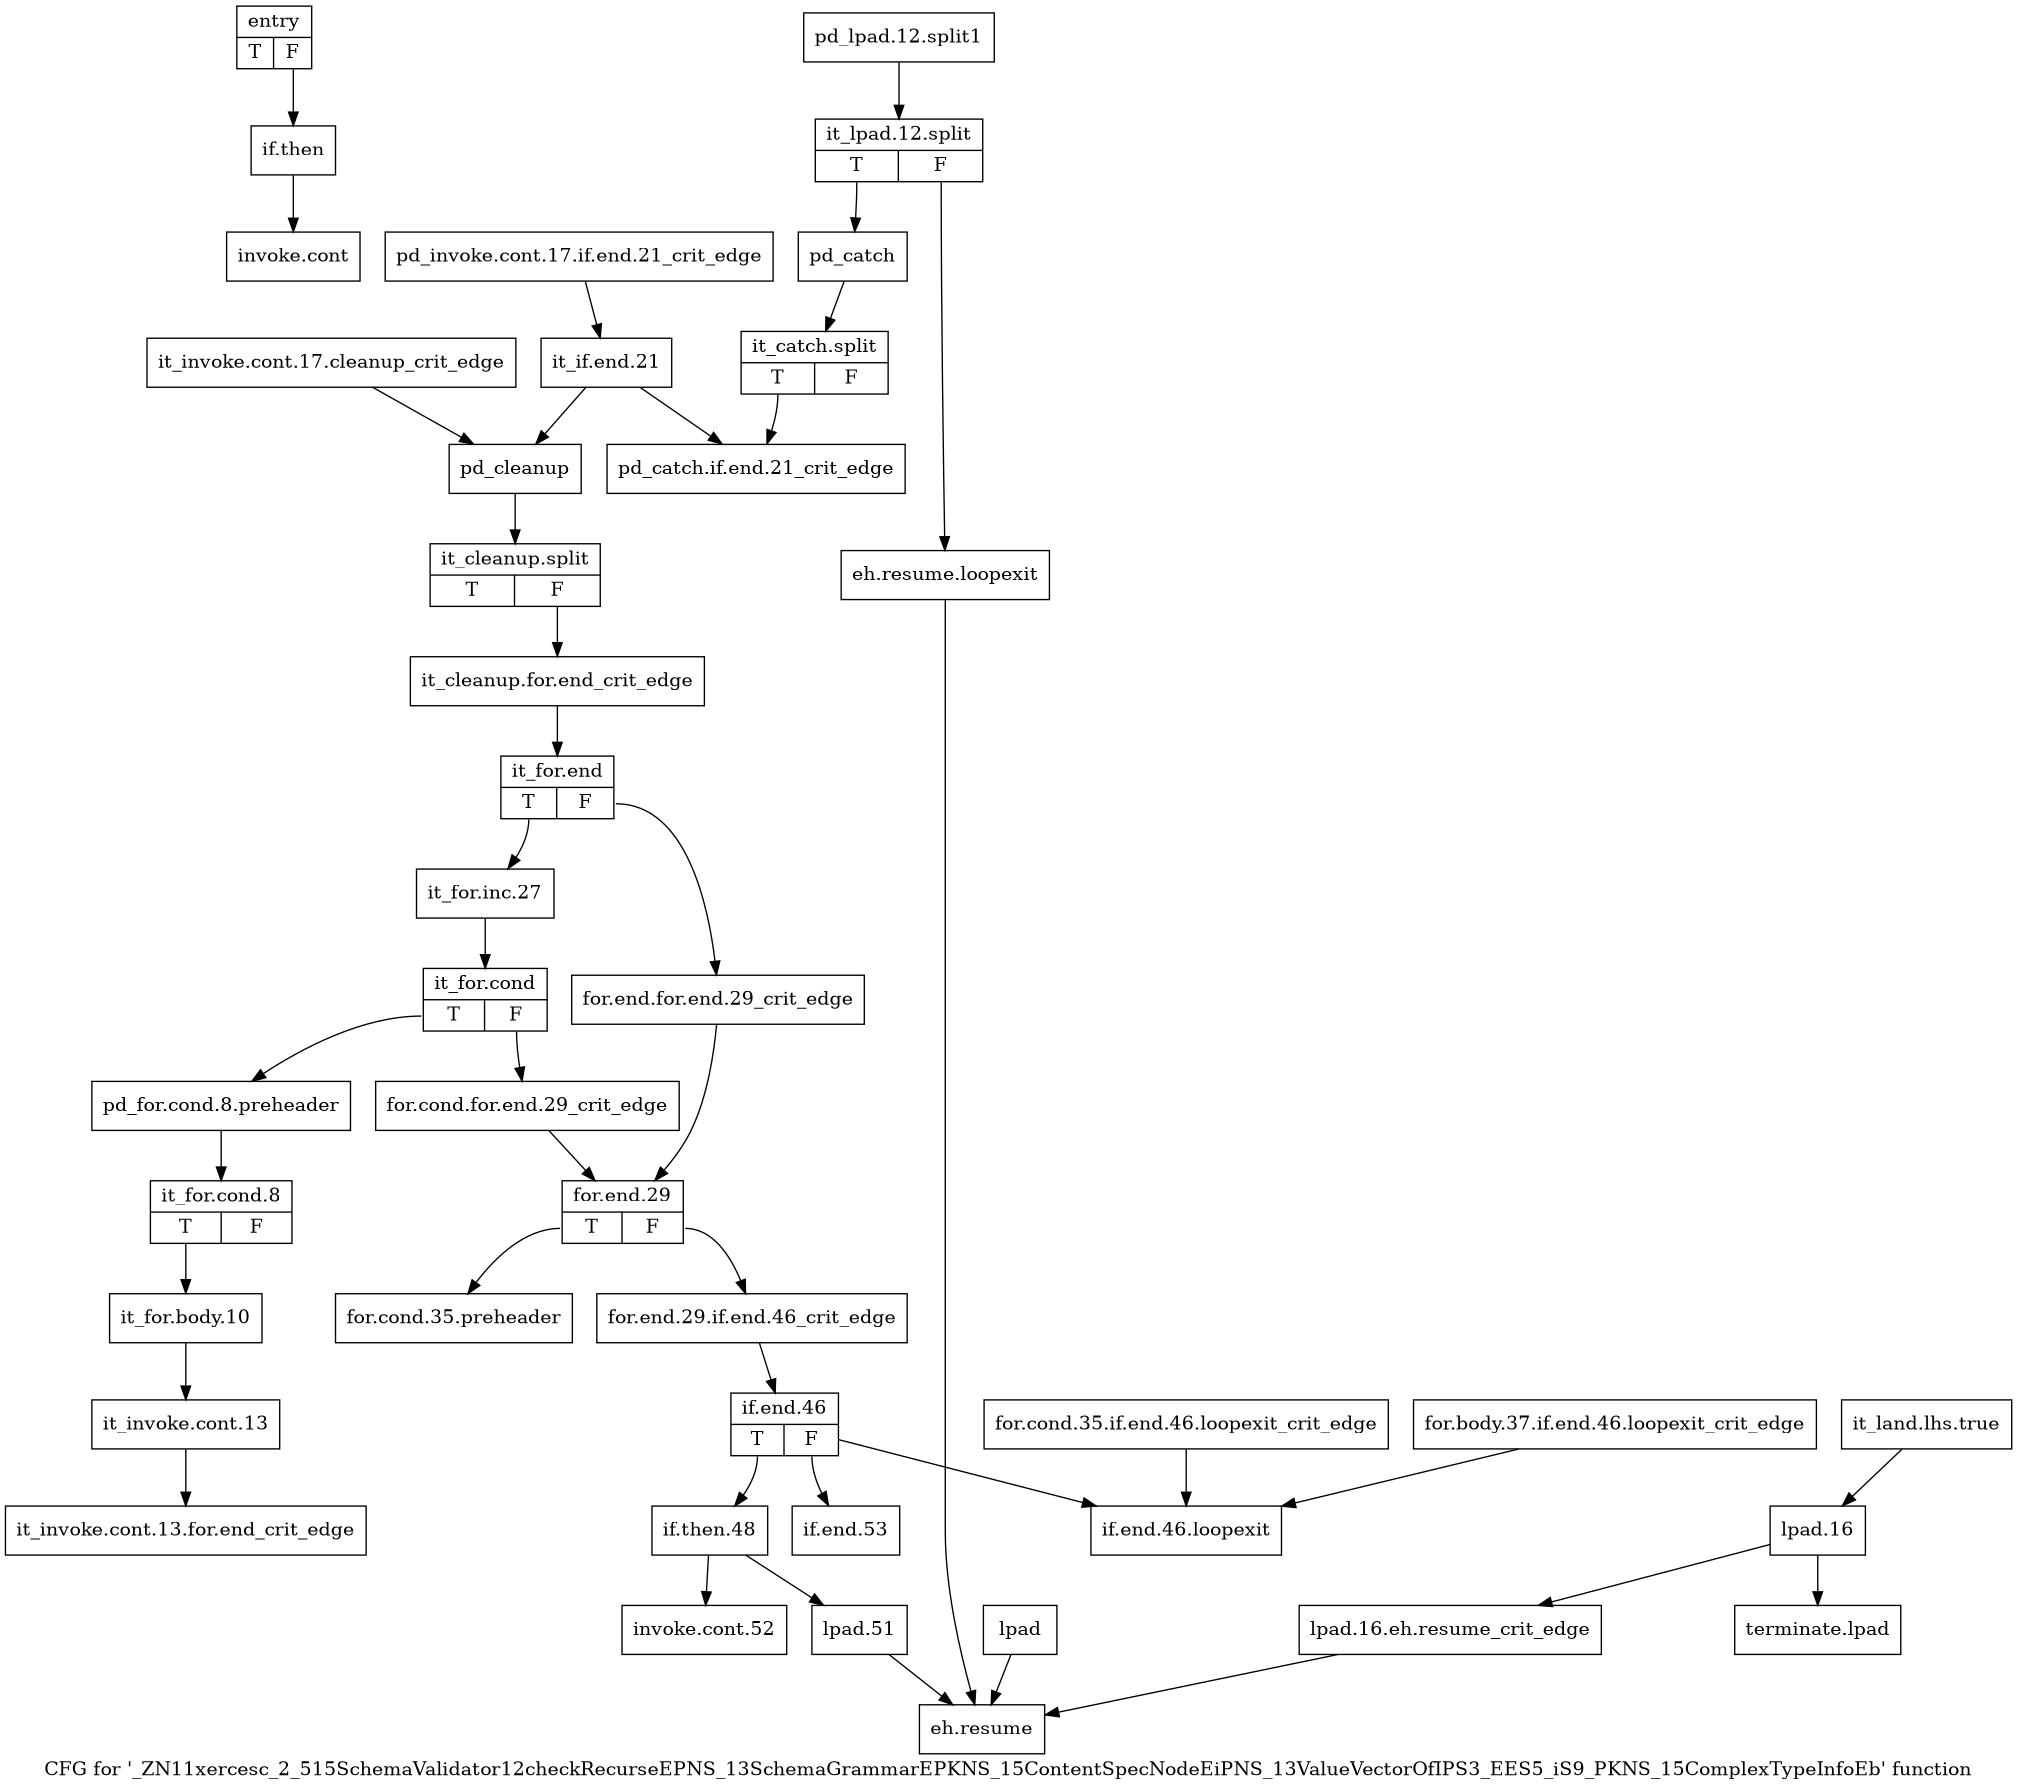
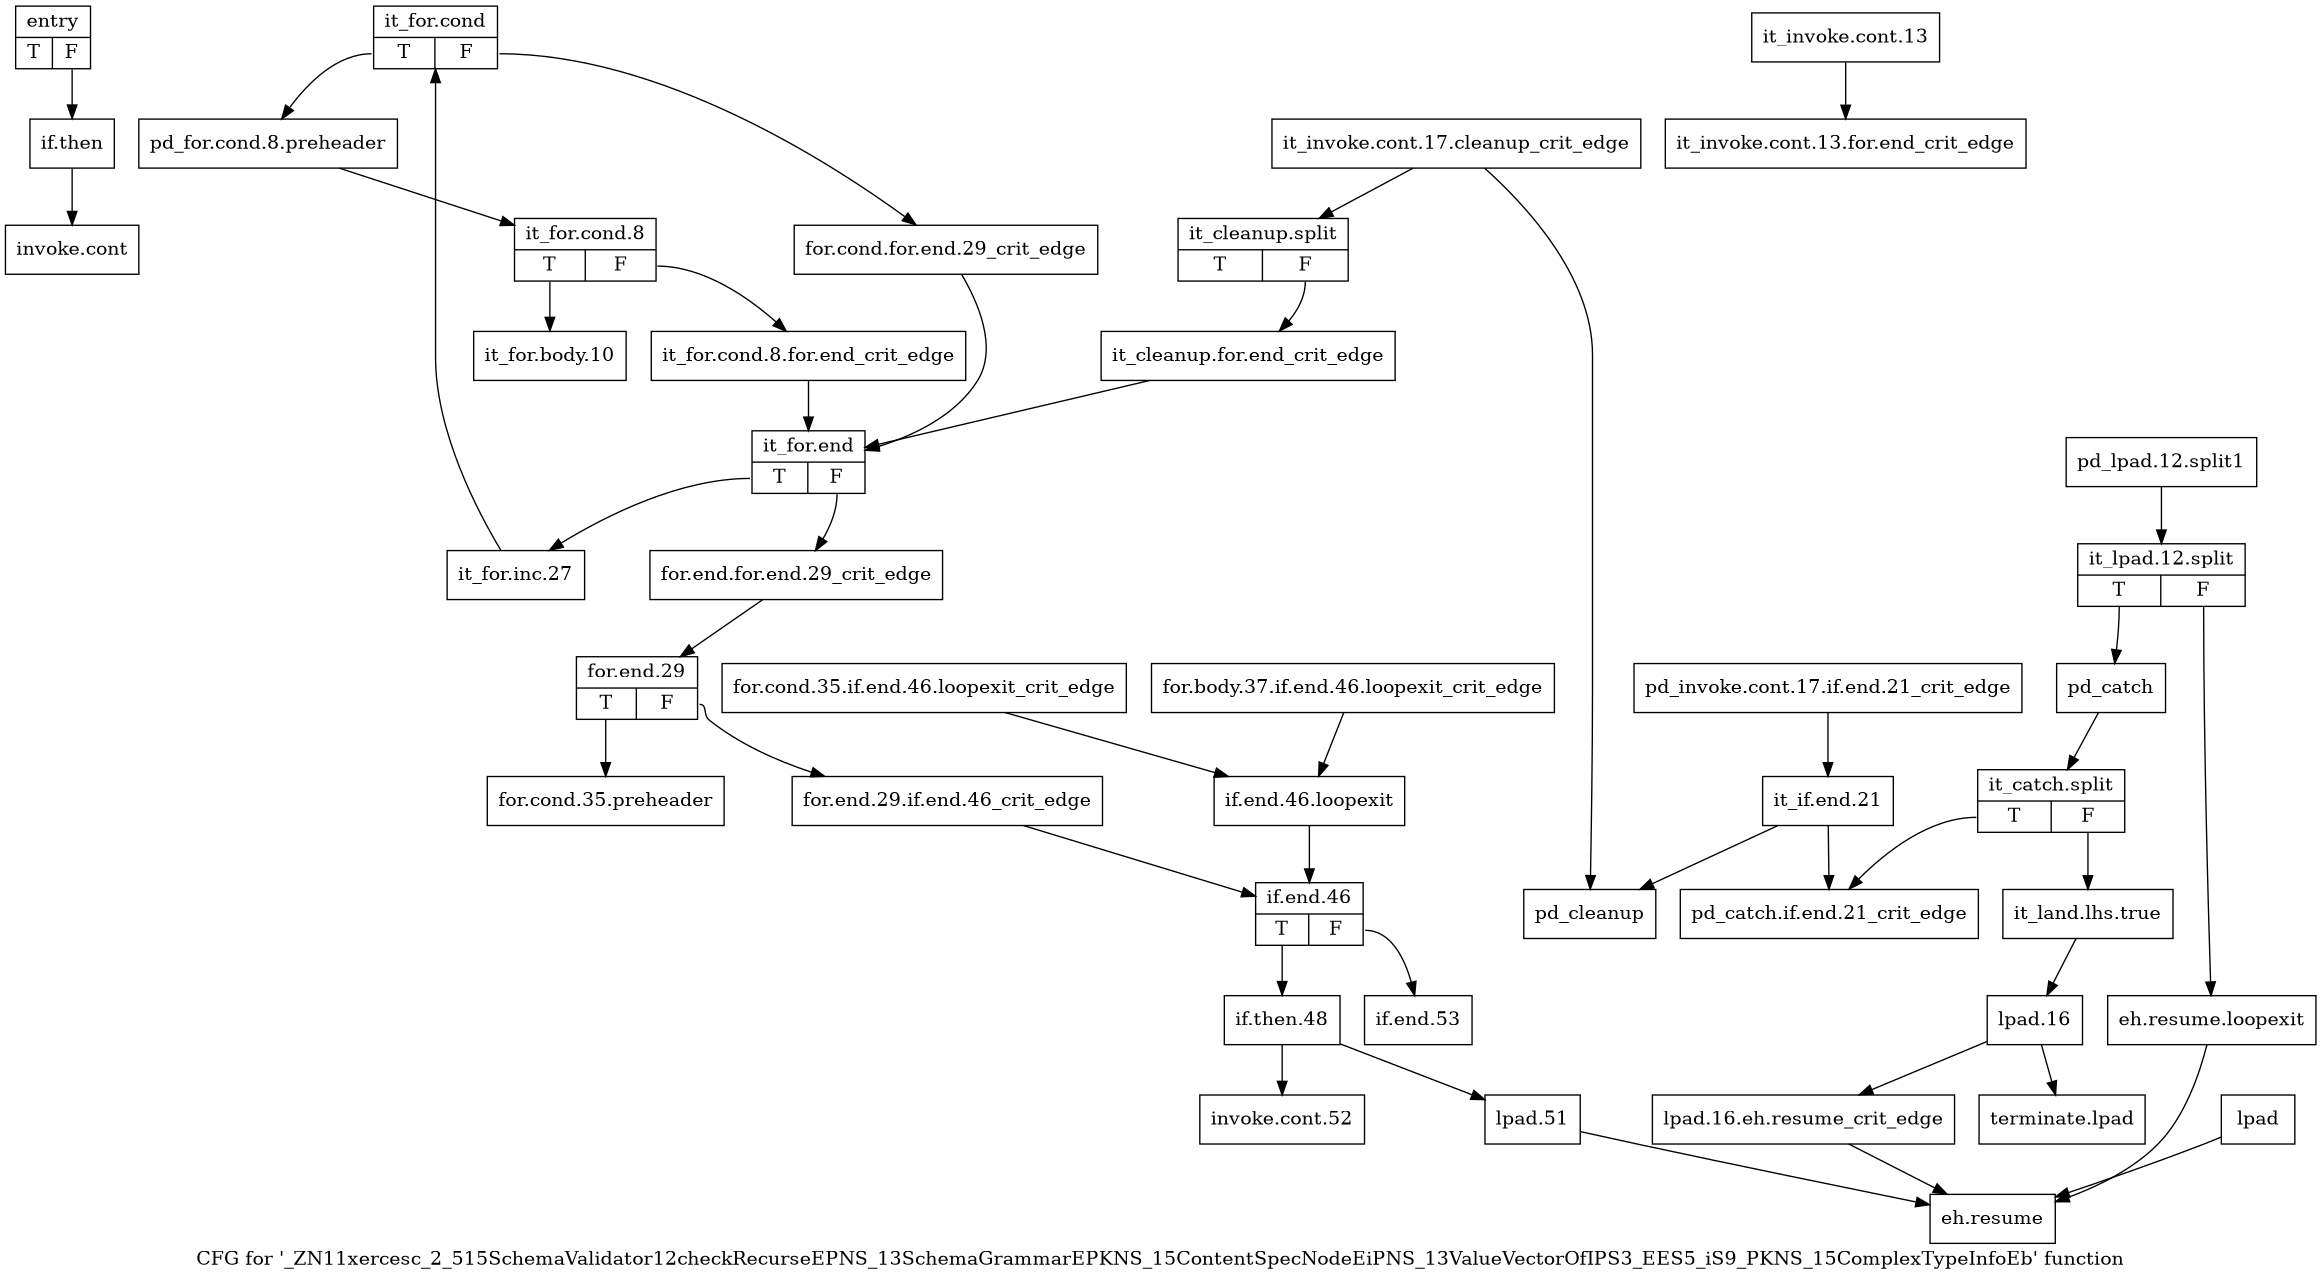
node "it_for.cond.8.for.end_crit_edge": added
edge "pd_cleanup" -> "it_cleanup.split": now "it_invoke.cont.17.cleanup_crit_edge" -> "it_cleanup.split"
edge "it_catch.split" -> "it_land.lhs.true": added
edge "for.cond.for.end.29_crit_edge" -> "for.end.29": now "for.cond.for.end.29_crit_edge" -> "it_for.end"
edge "it_for.body.10" -> "it_invoke.cont.13": removed
edge "if.end.46" -> "if.end.46.loopexit": reversed
